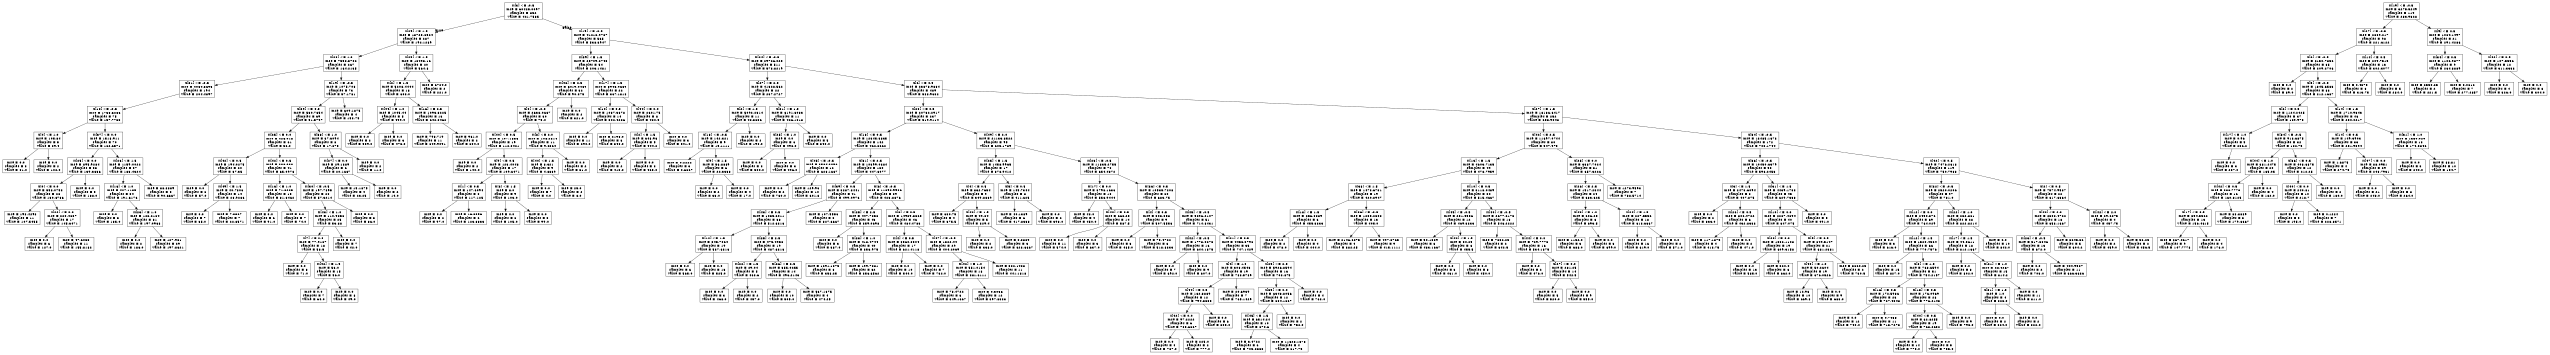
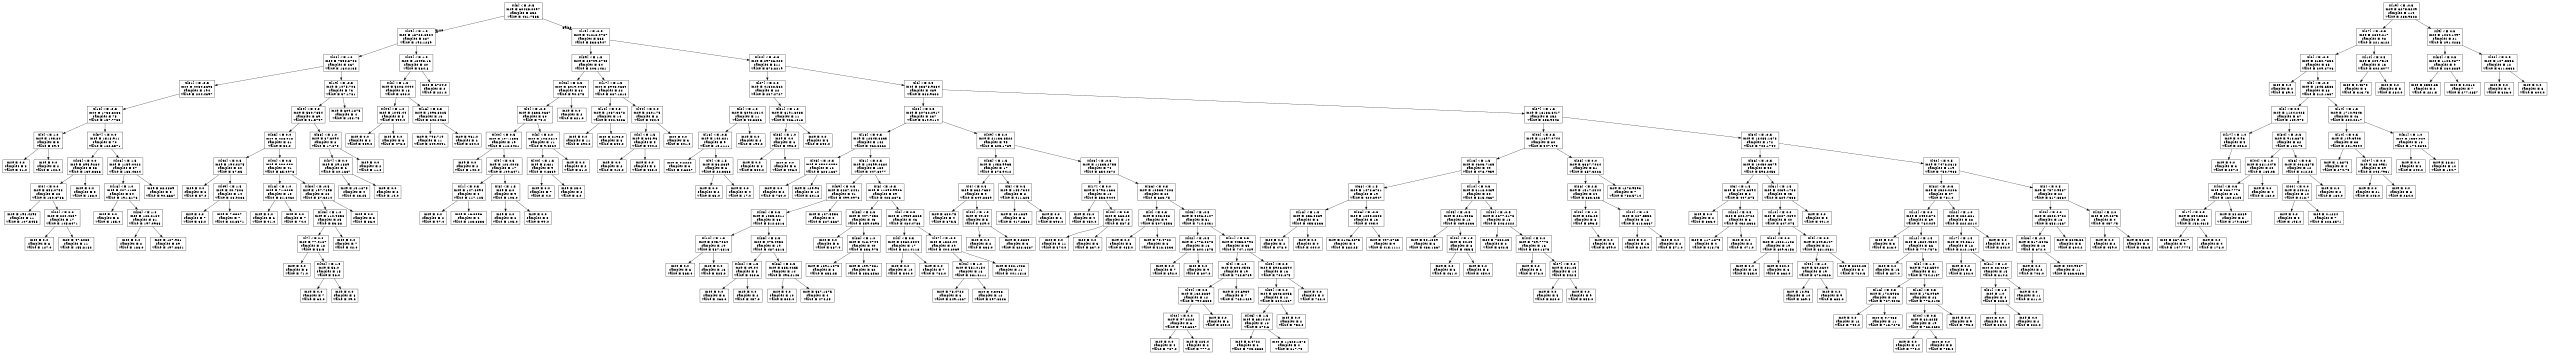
edge "X[27] <= 2.5 mse = 41328.562 samples = 22 value = 237.2727" -> "X[2] <= 1.5 mse = 5092.2314 samples = 11 value = 48.3636": removed
node "mse = 1152.0 samples = 3 value = 688.0": removed
